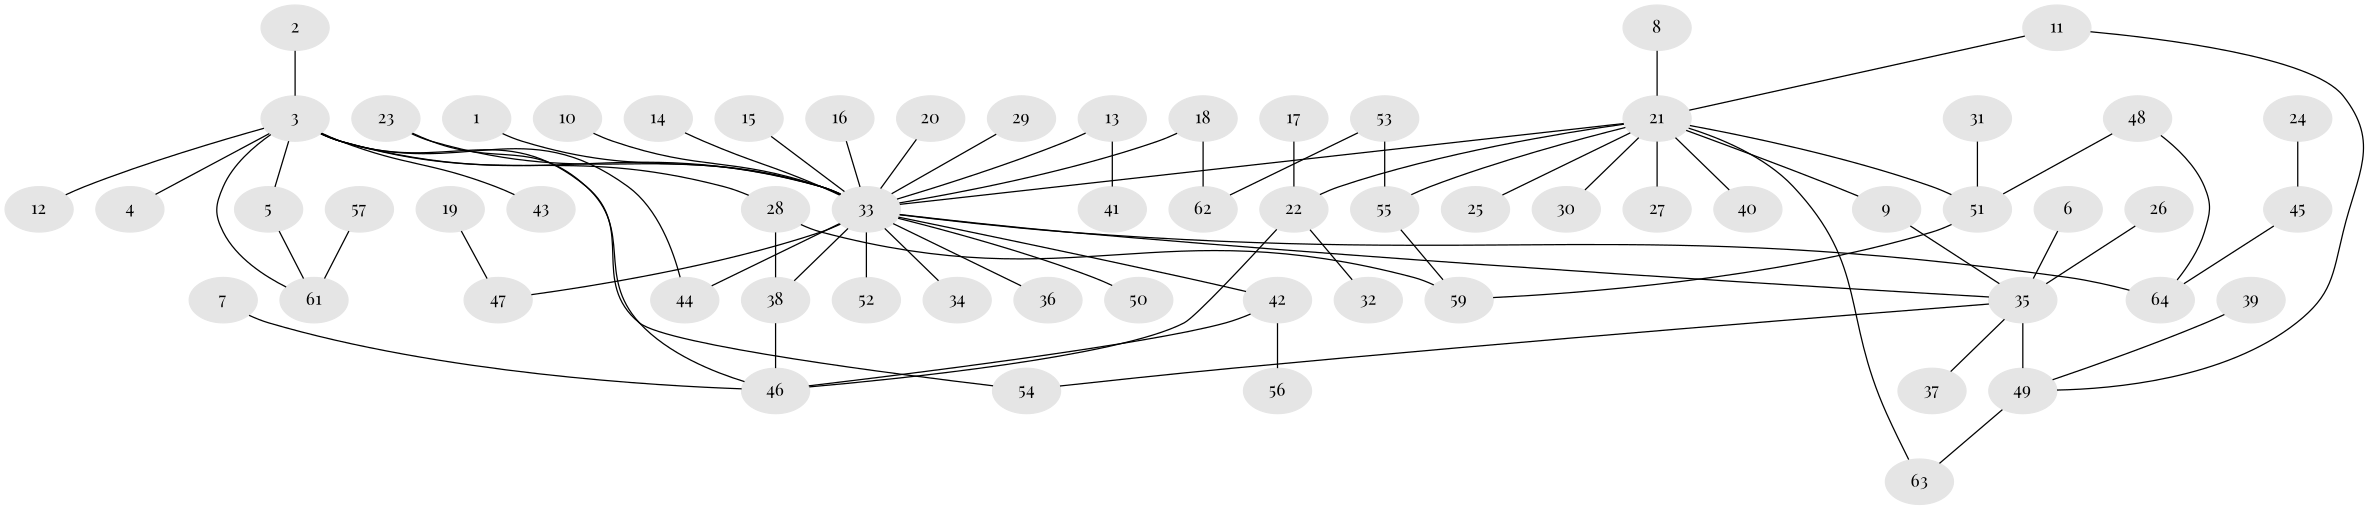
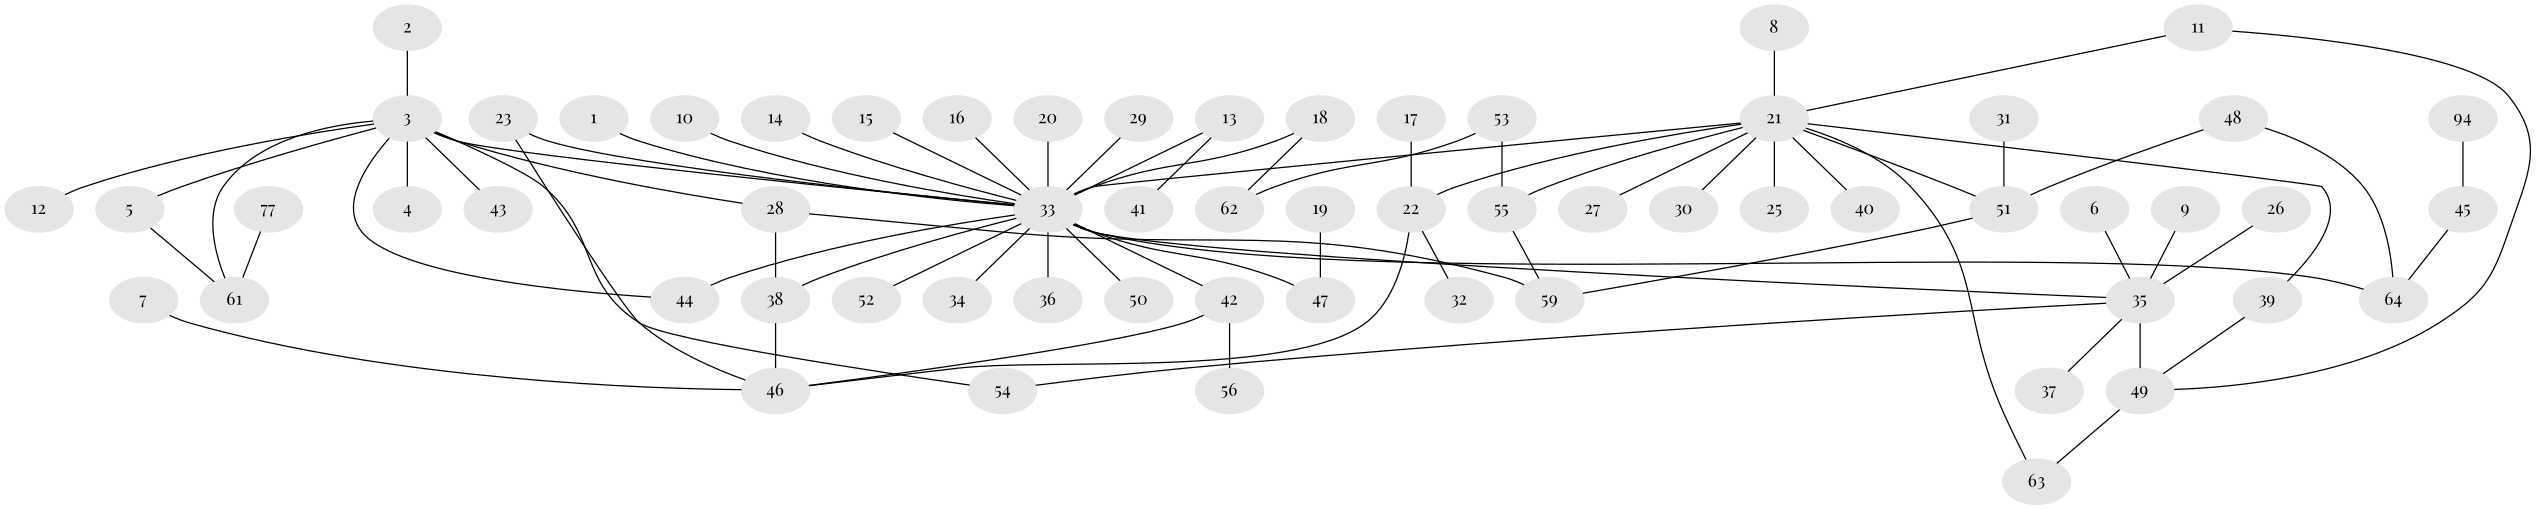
node "24": label "24" -> "94"
edge "21" -- "9": now "21" -- "39"
node "57": label "57" -> "77"
